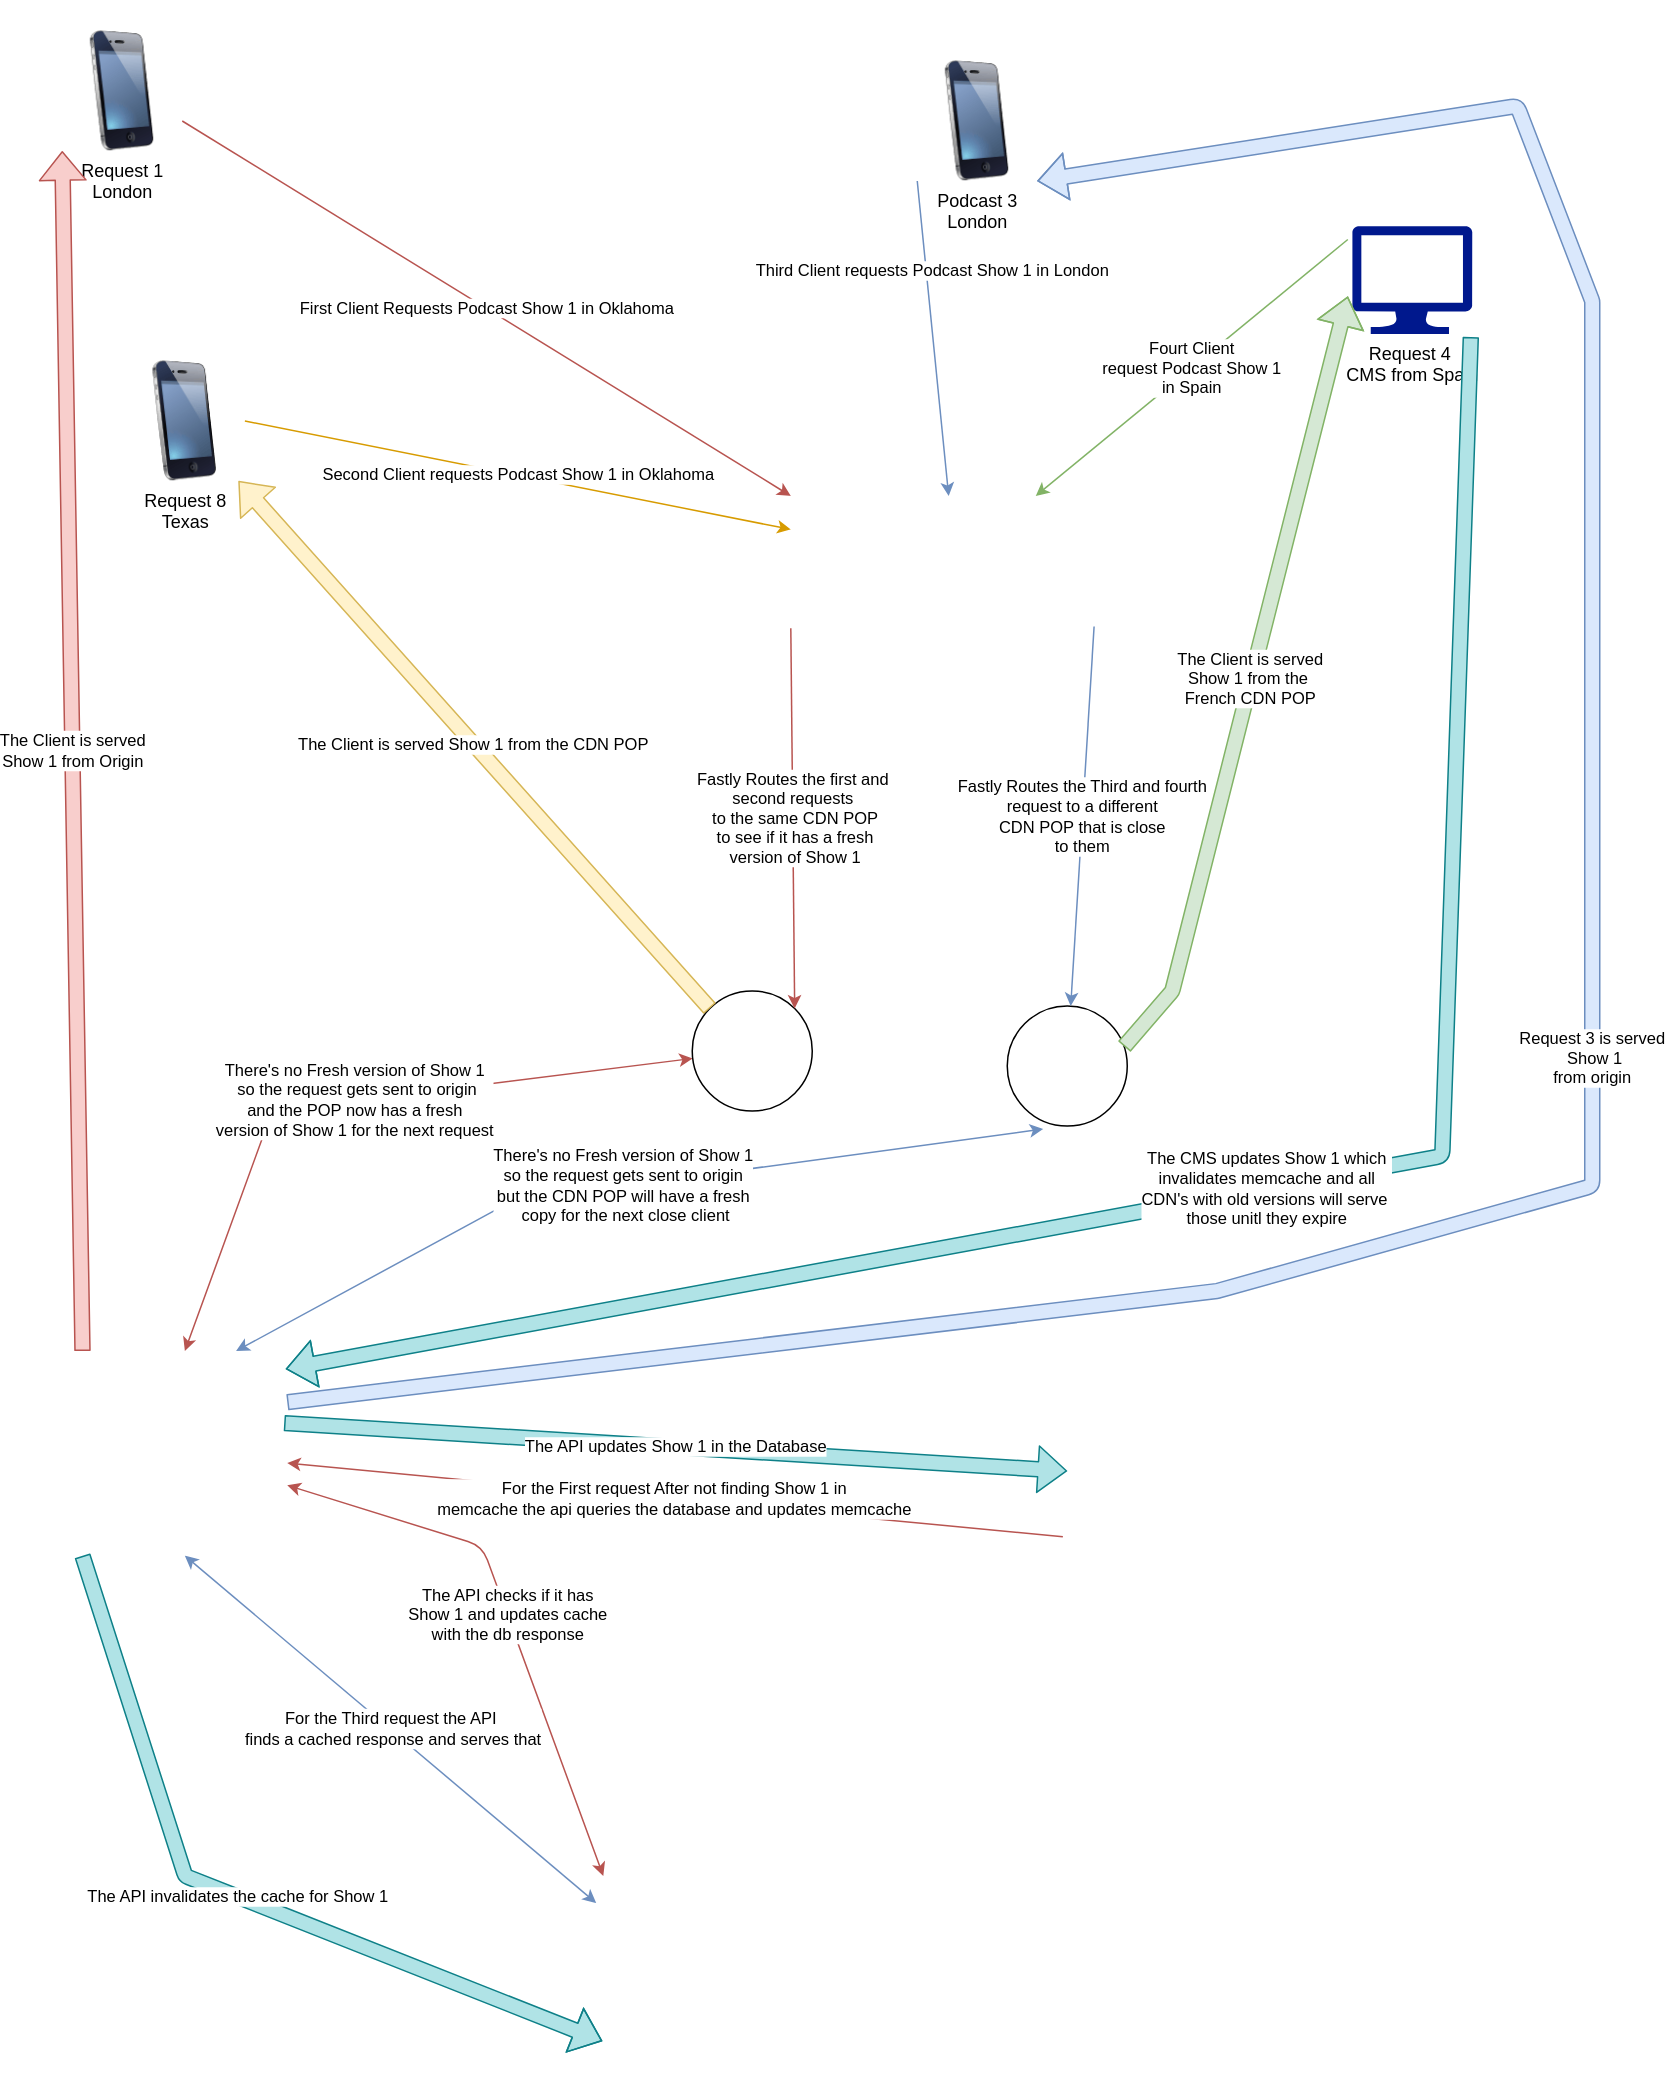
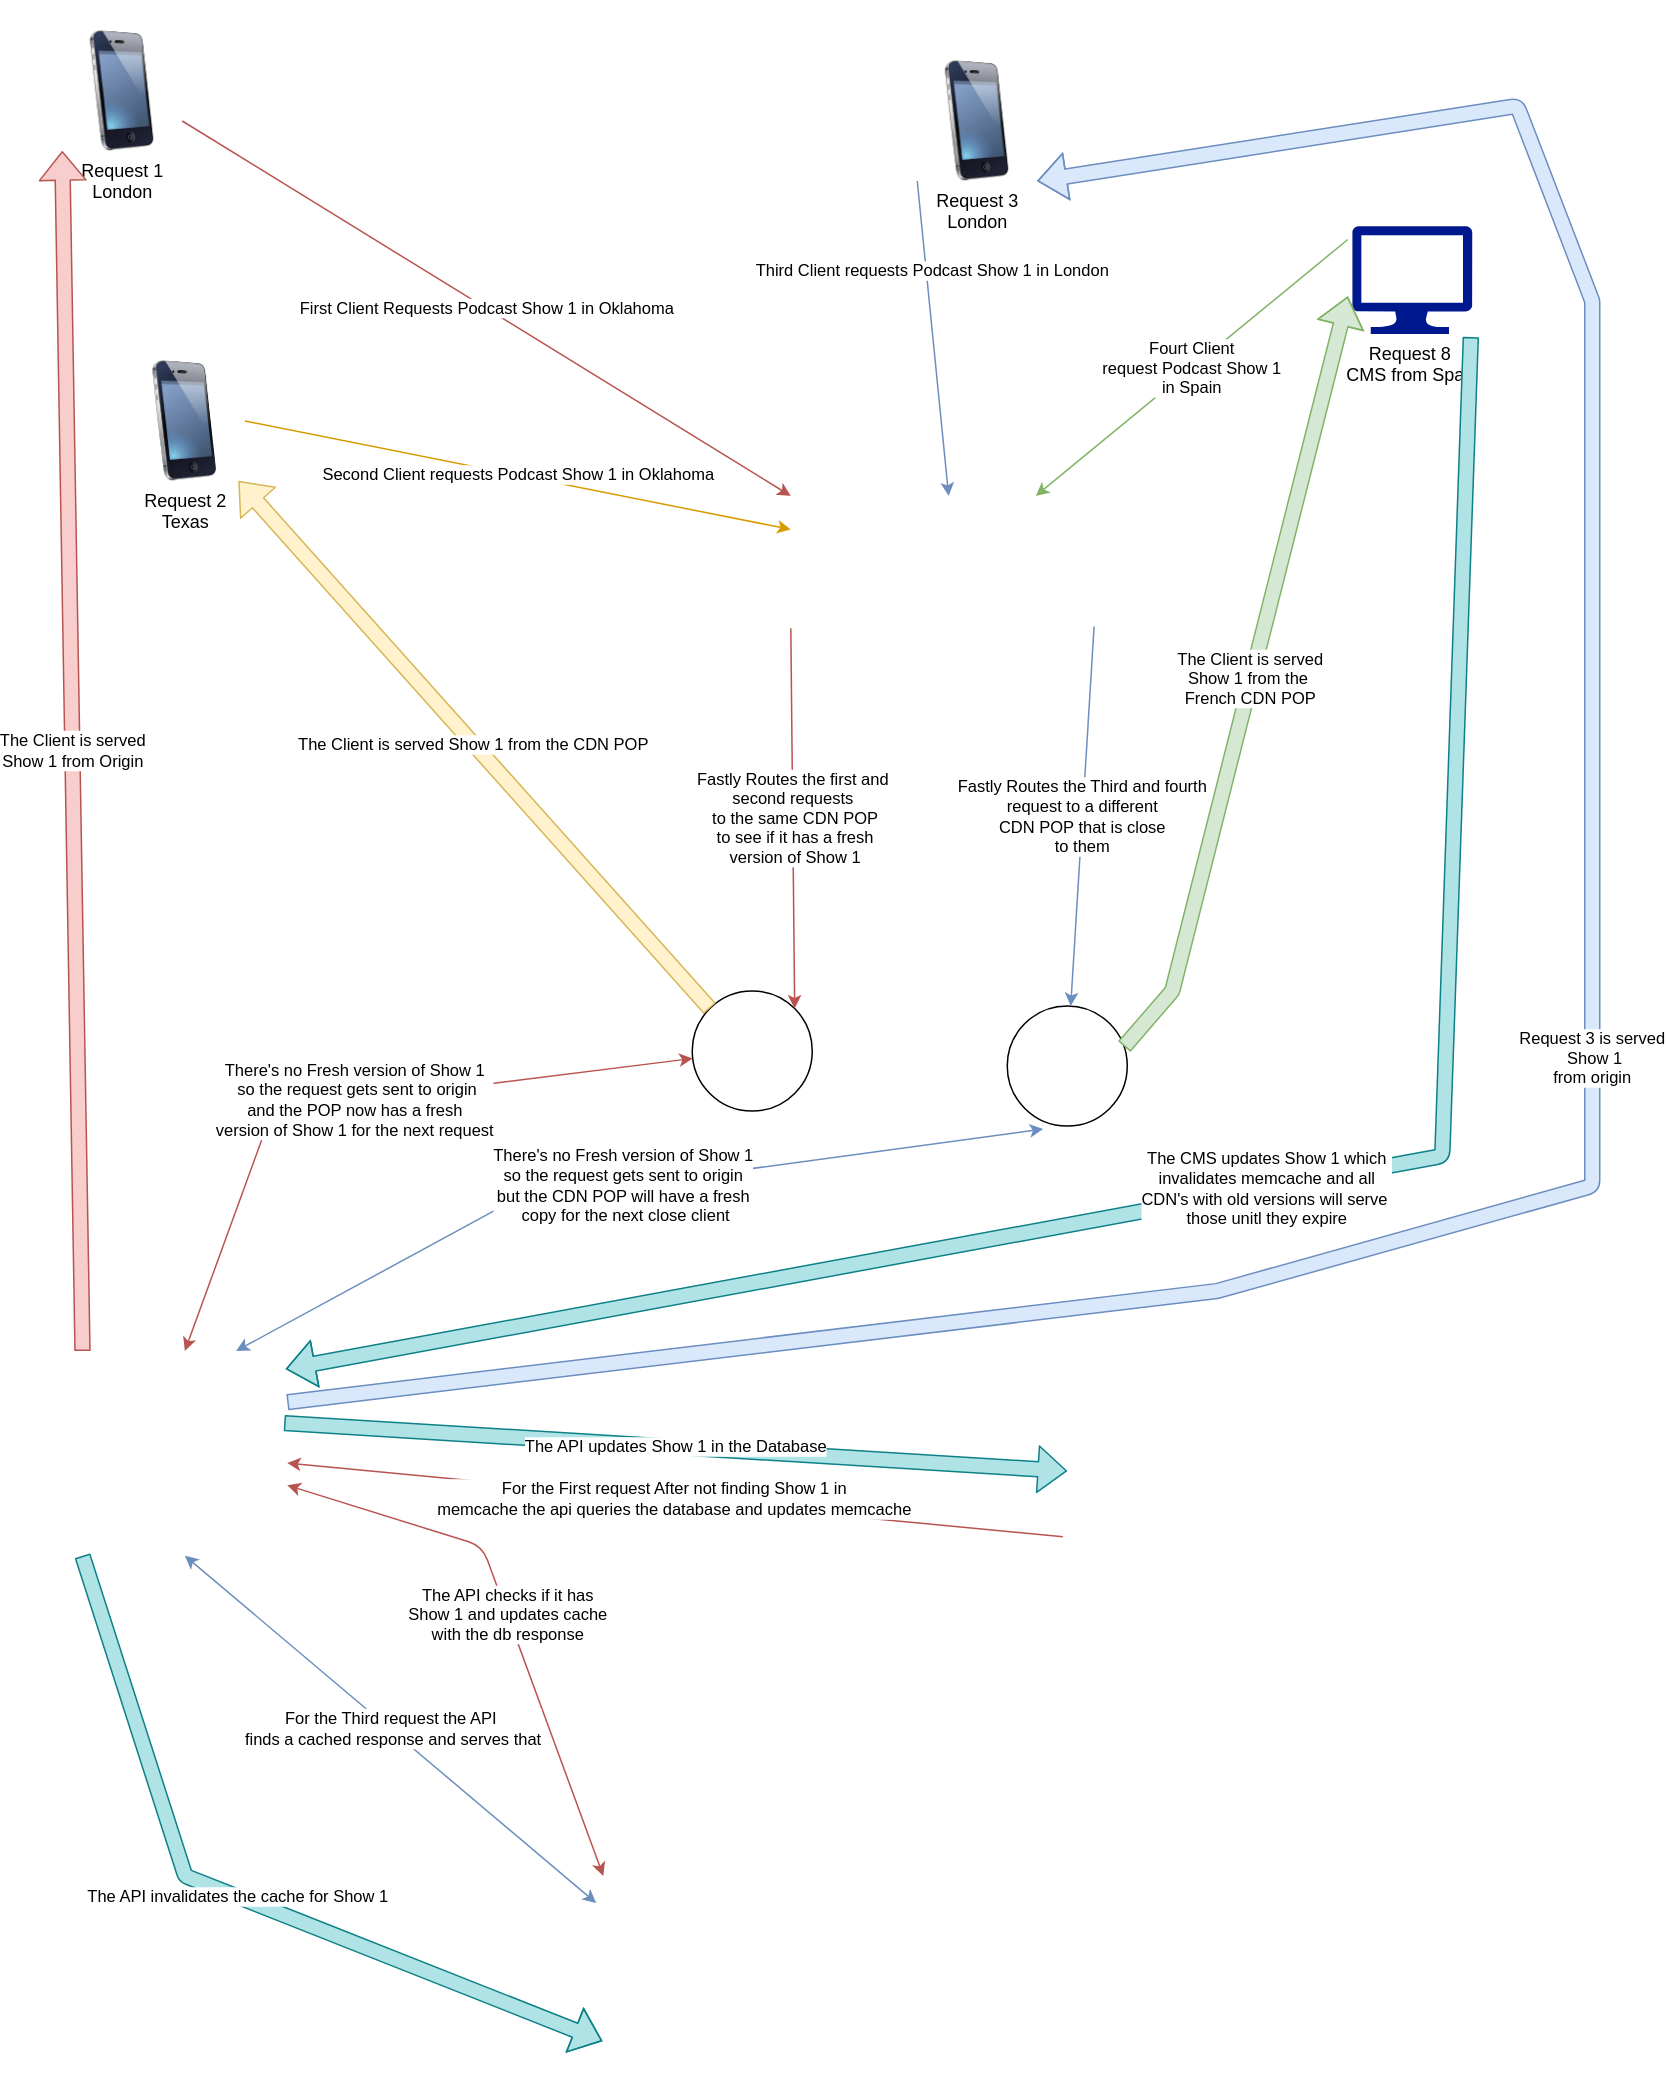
node "Podcast 3 London": label "Podcast 3 London" -> "Request 3 London"
node "Request 4 CMS from Spain": label "Request 4 CMS from Spain" -> "Request 8 CMS from Spain"
node "Request 8 Texas": label "Request 8 Texas" -> "Request 2 Texas"
